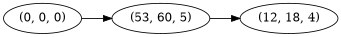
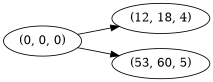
edge "(53, 60, 5)" -> "(12, 18, 4)": now "(0, 0, 0)" -> "(12, 18, 4)"
